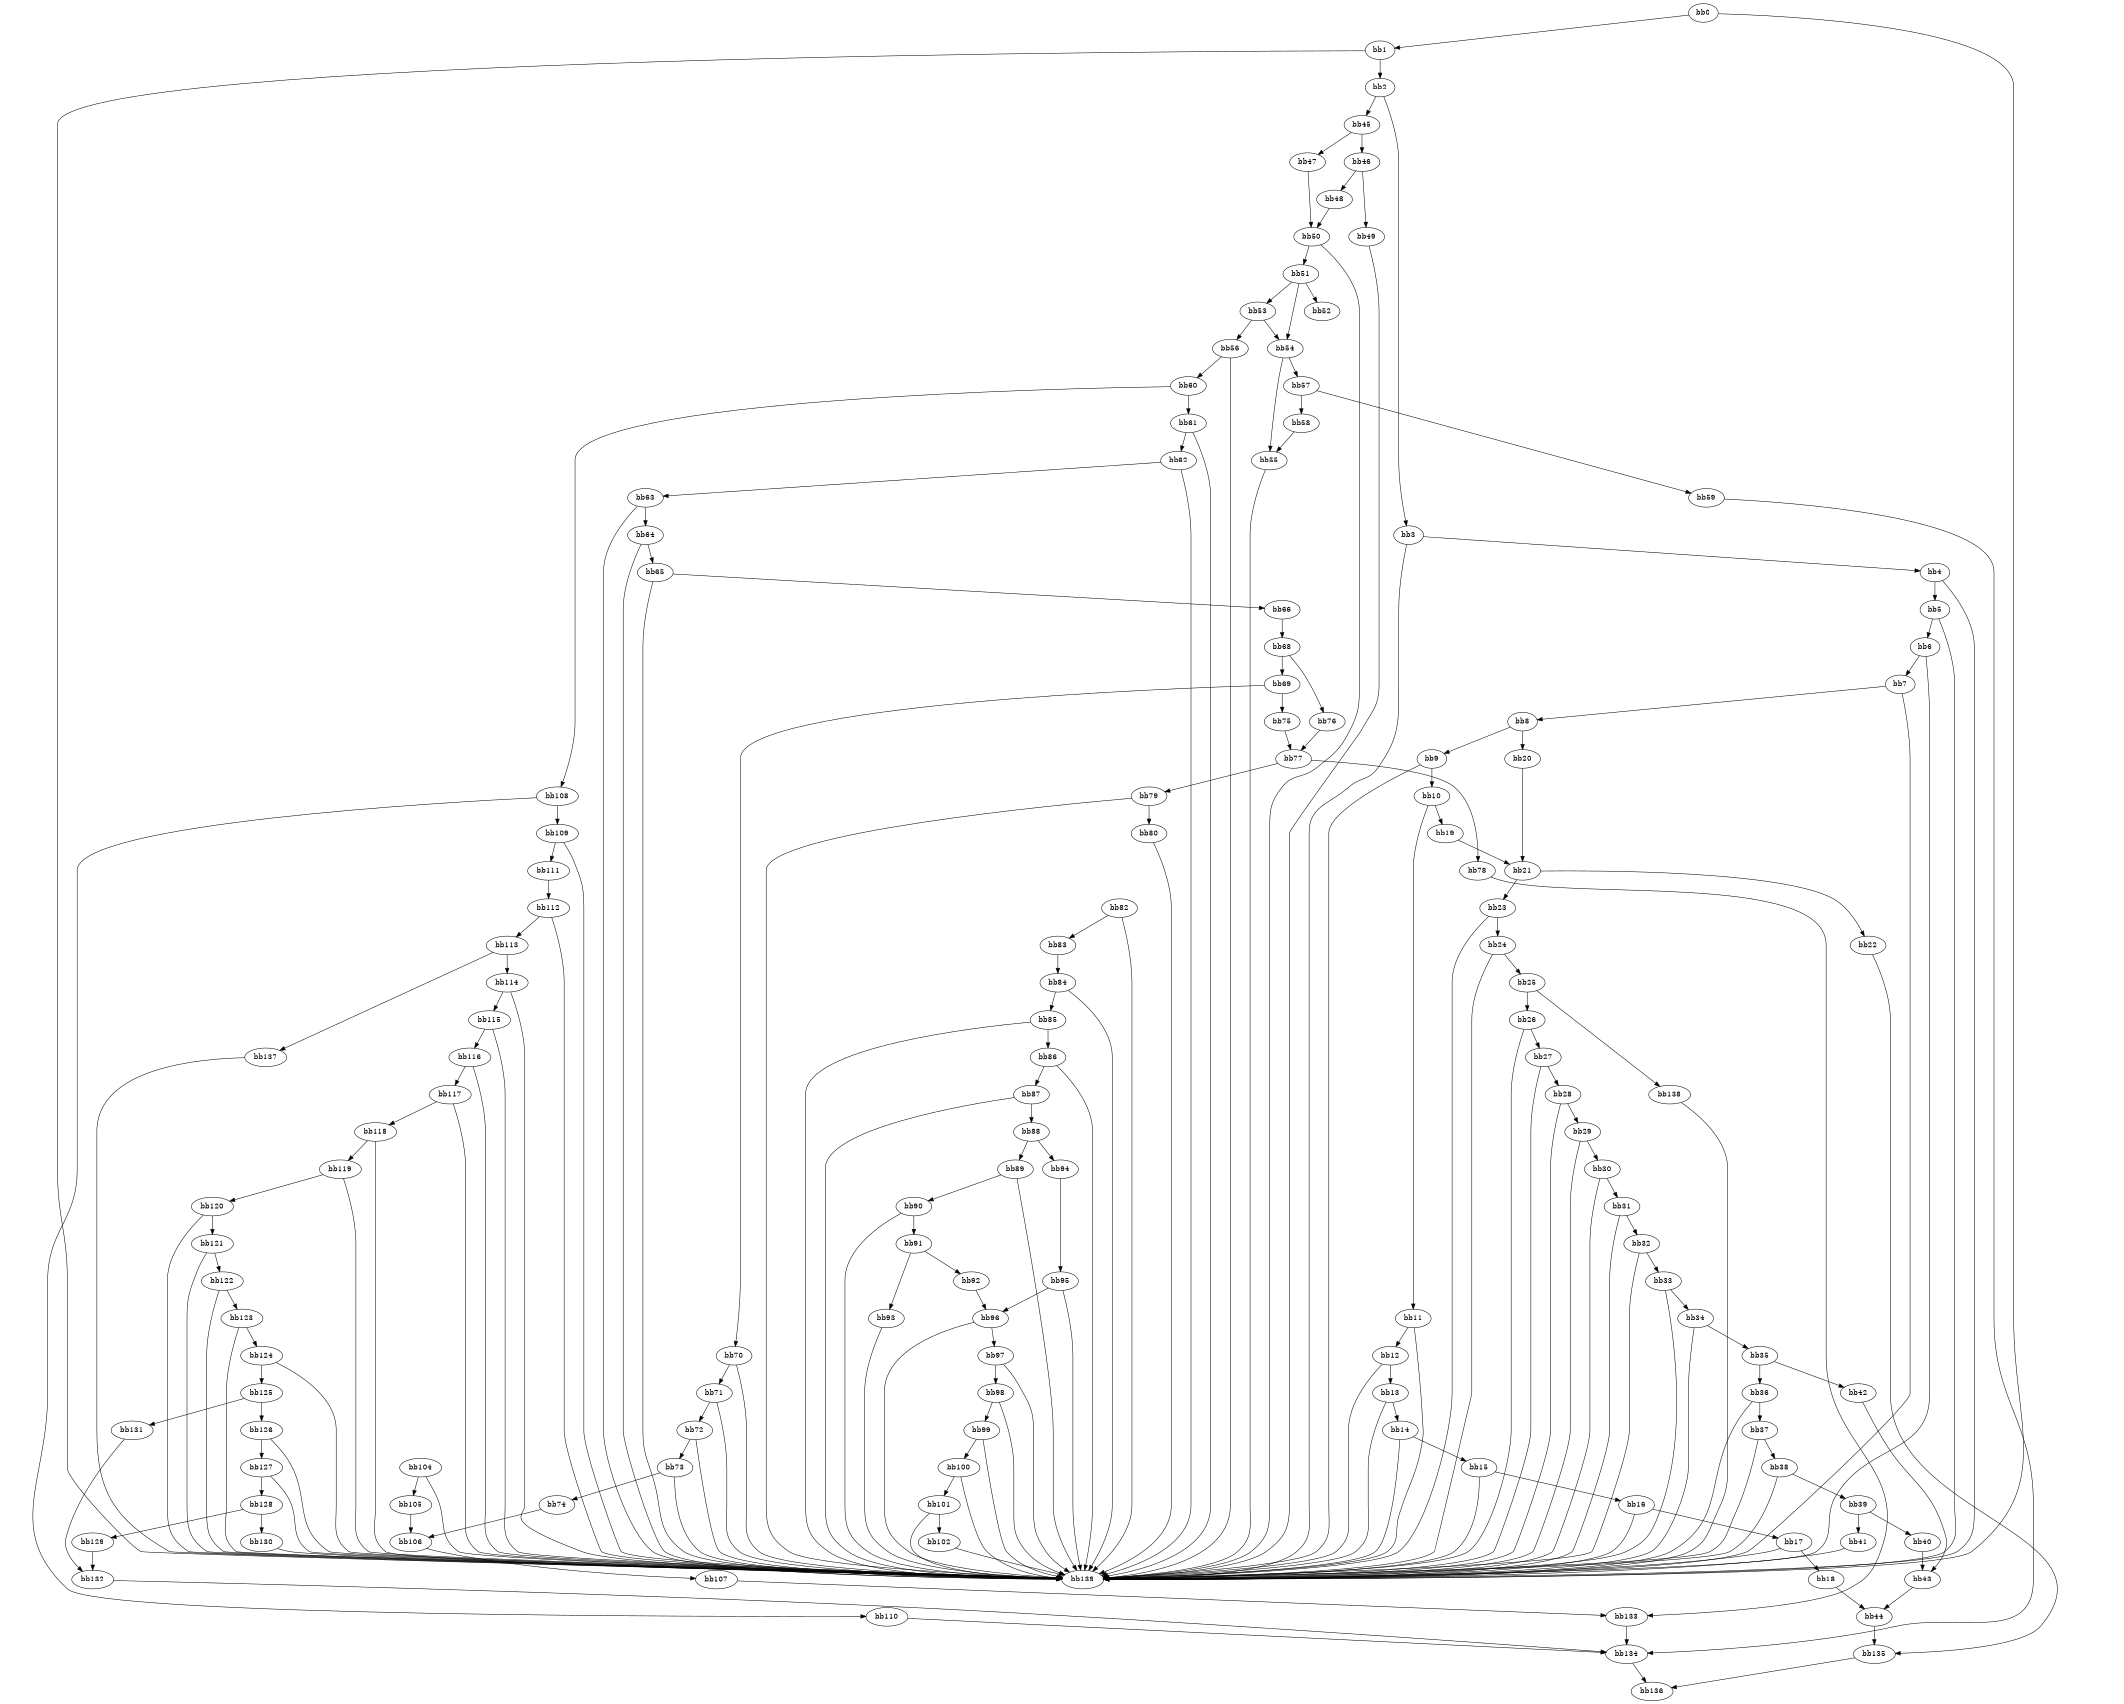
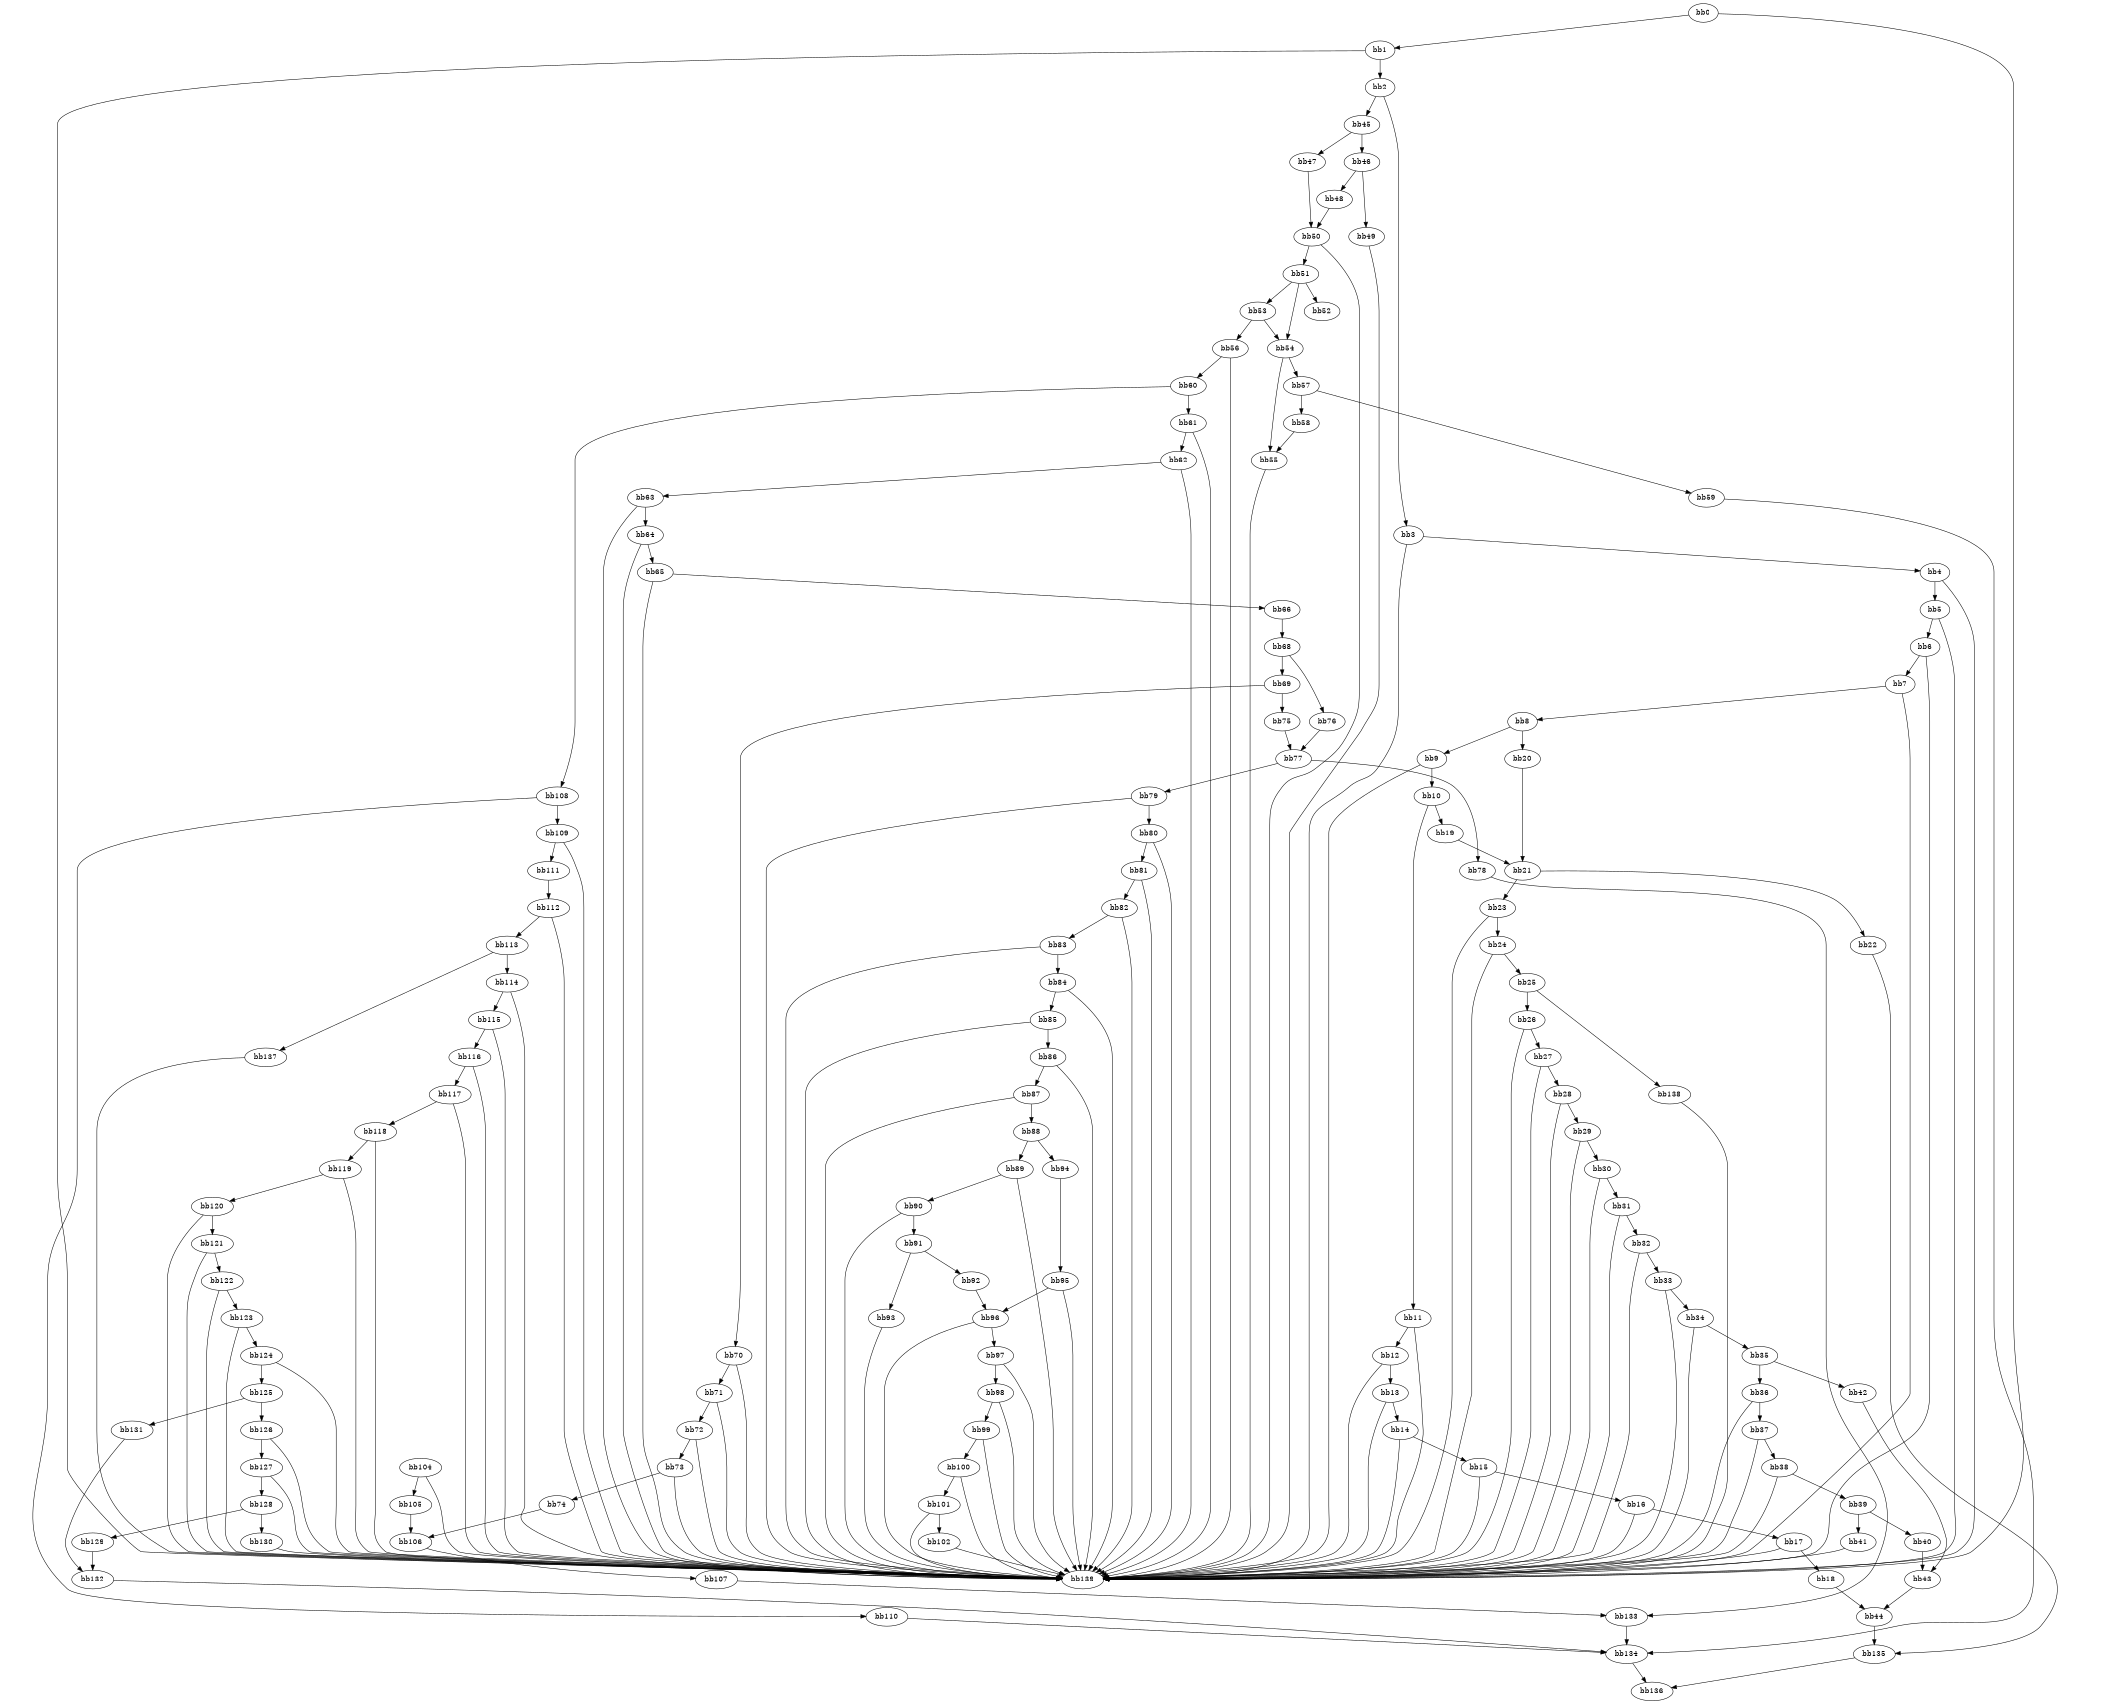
node "bb81": added
edge "bb83" -> "bb139": added
